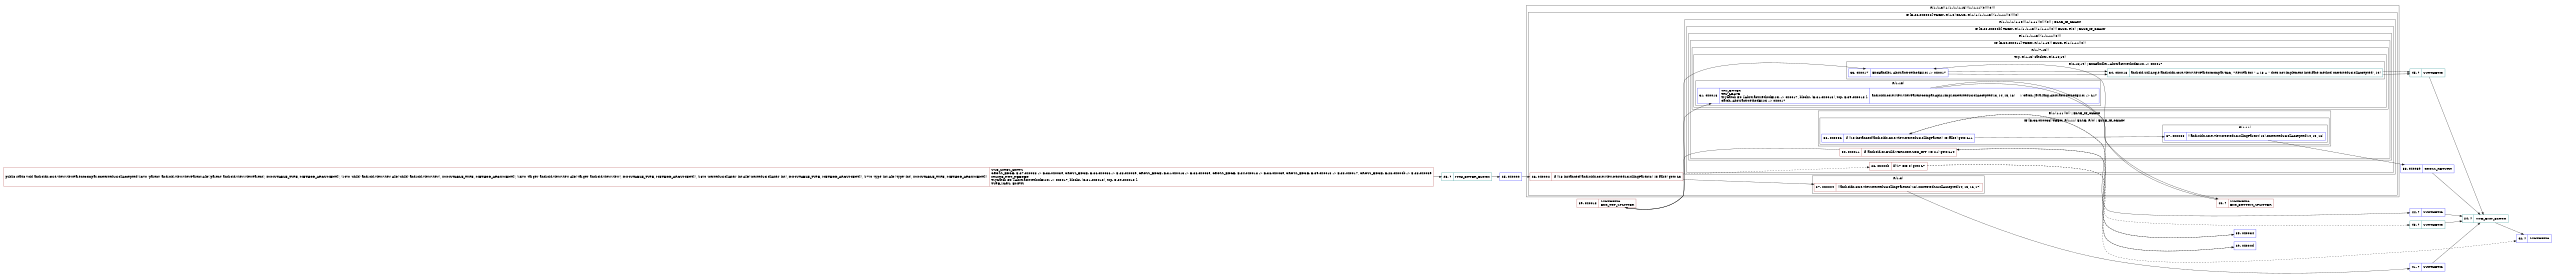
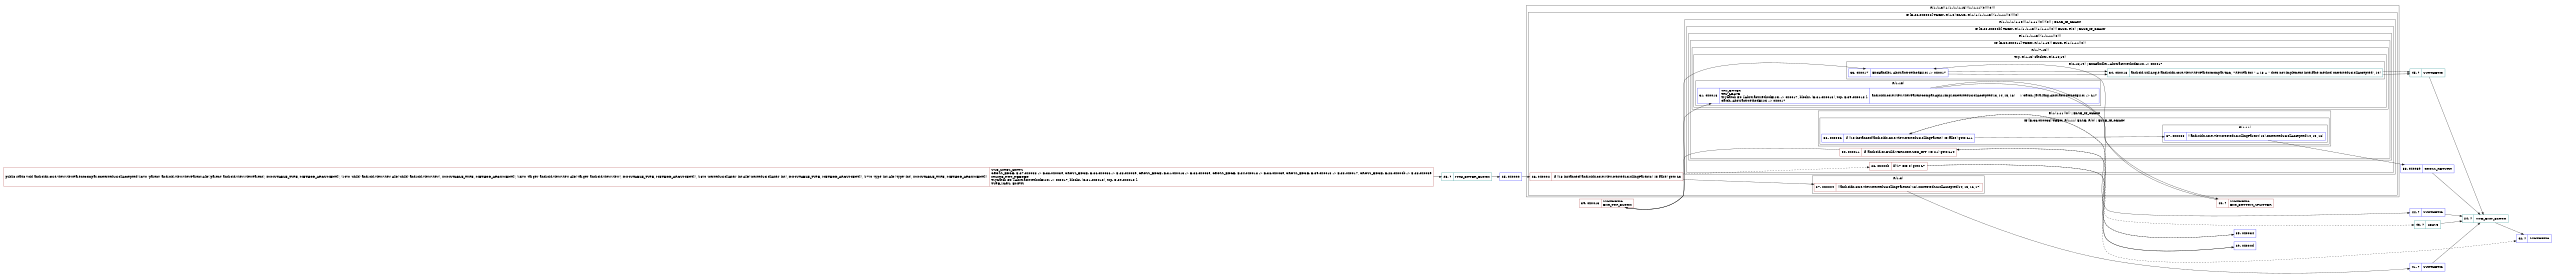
edge "28: 0x000b" -> "29: 0x000d": style dashed -> solid
node "39: 0x0013": text "EXC_TOP_SPLITTER" -> "EXC_TOP_BLOCK"
node "43: ?": text "SYNTHETIC" -> "LEAVE"
